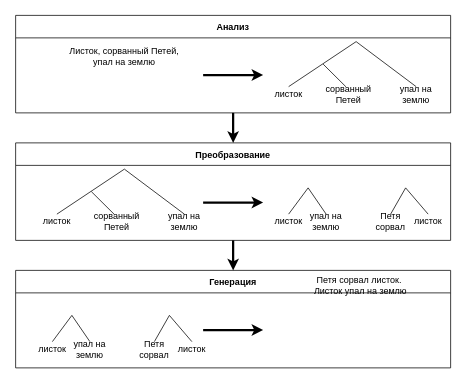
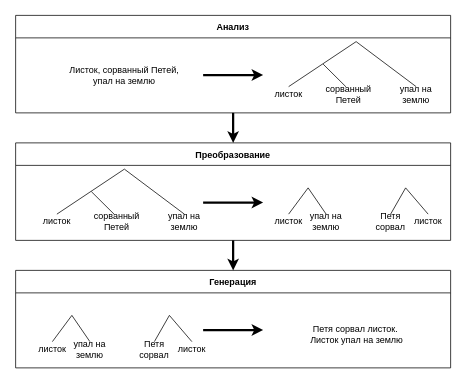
node "Листок, сорванный Петей, упал на землю": moved (124, 57) -> (124, 75)
node "Петя сорвал листок. Листок упал на землю": moved (360, 285) -> (357, 334)
